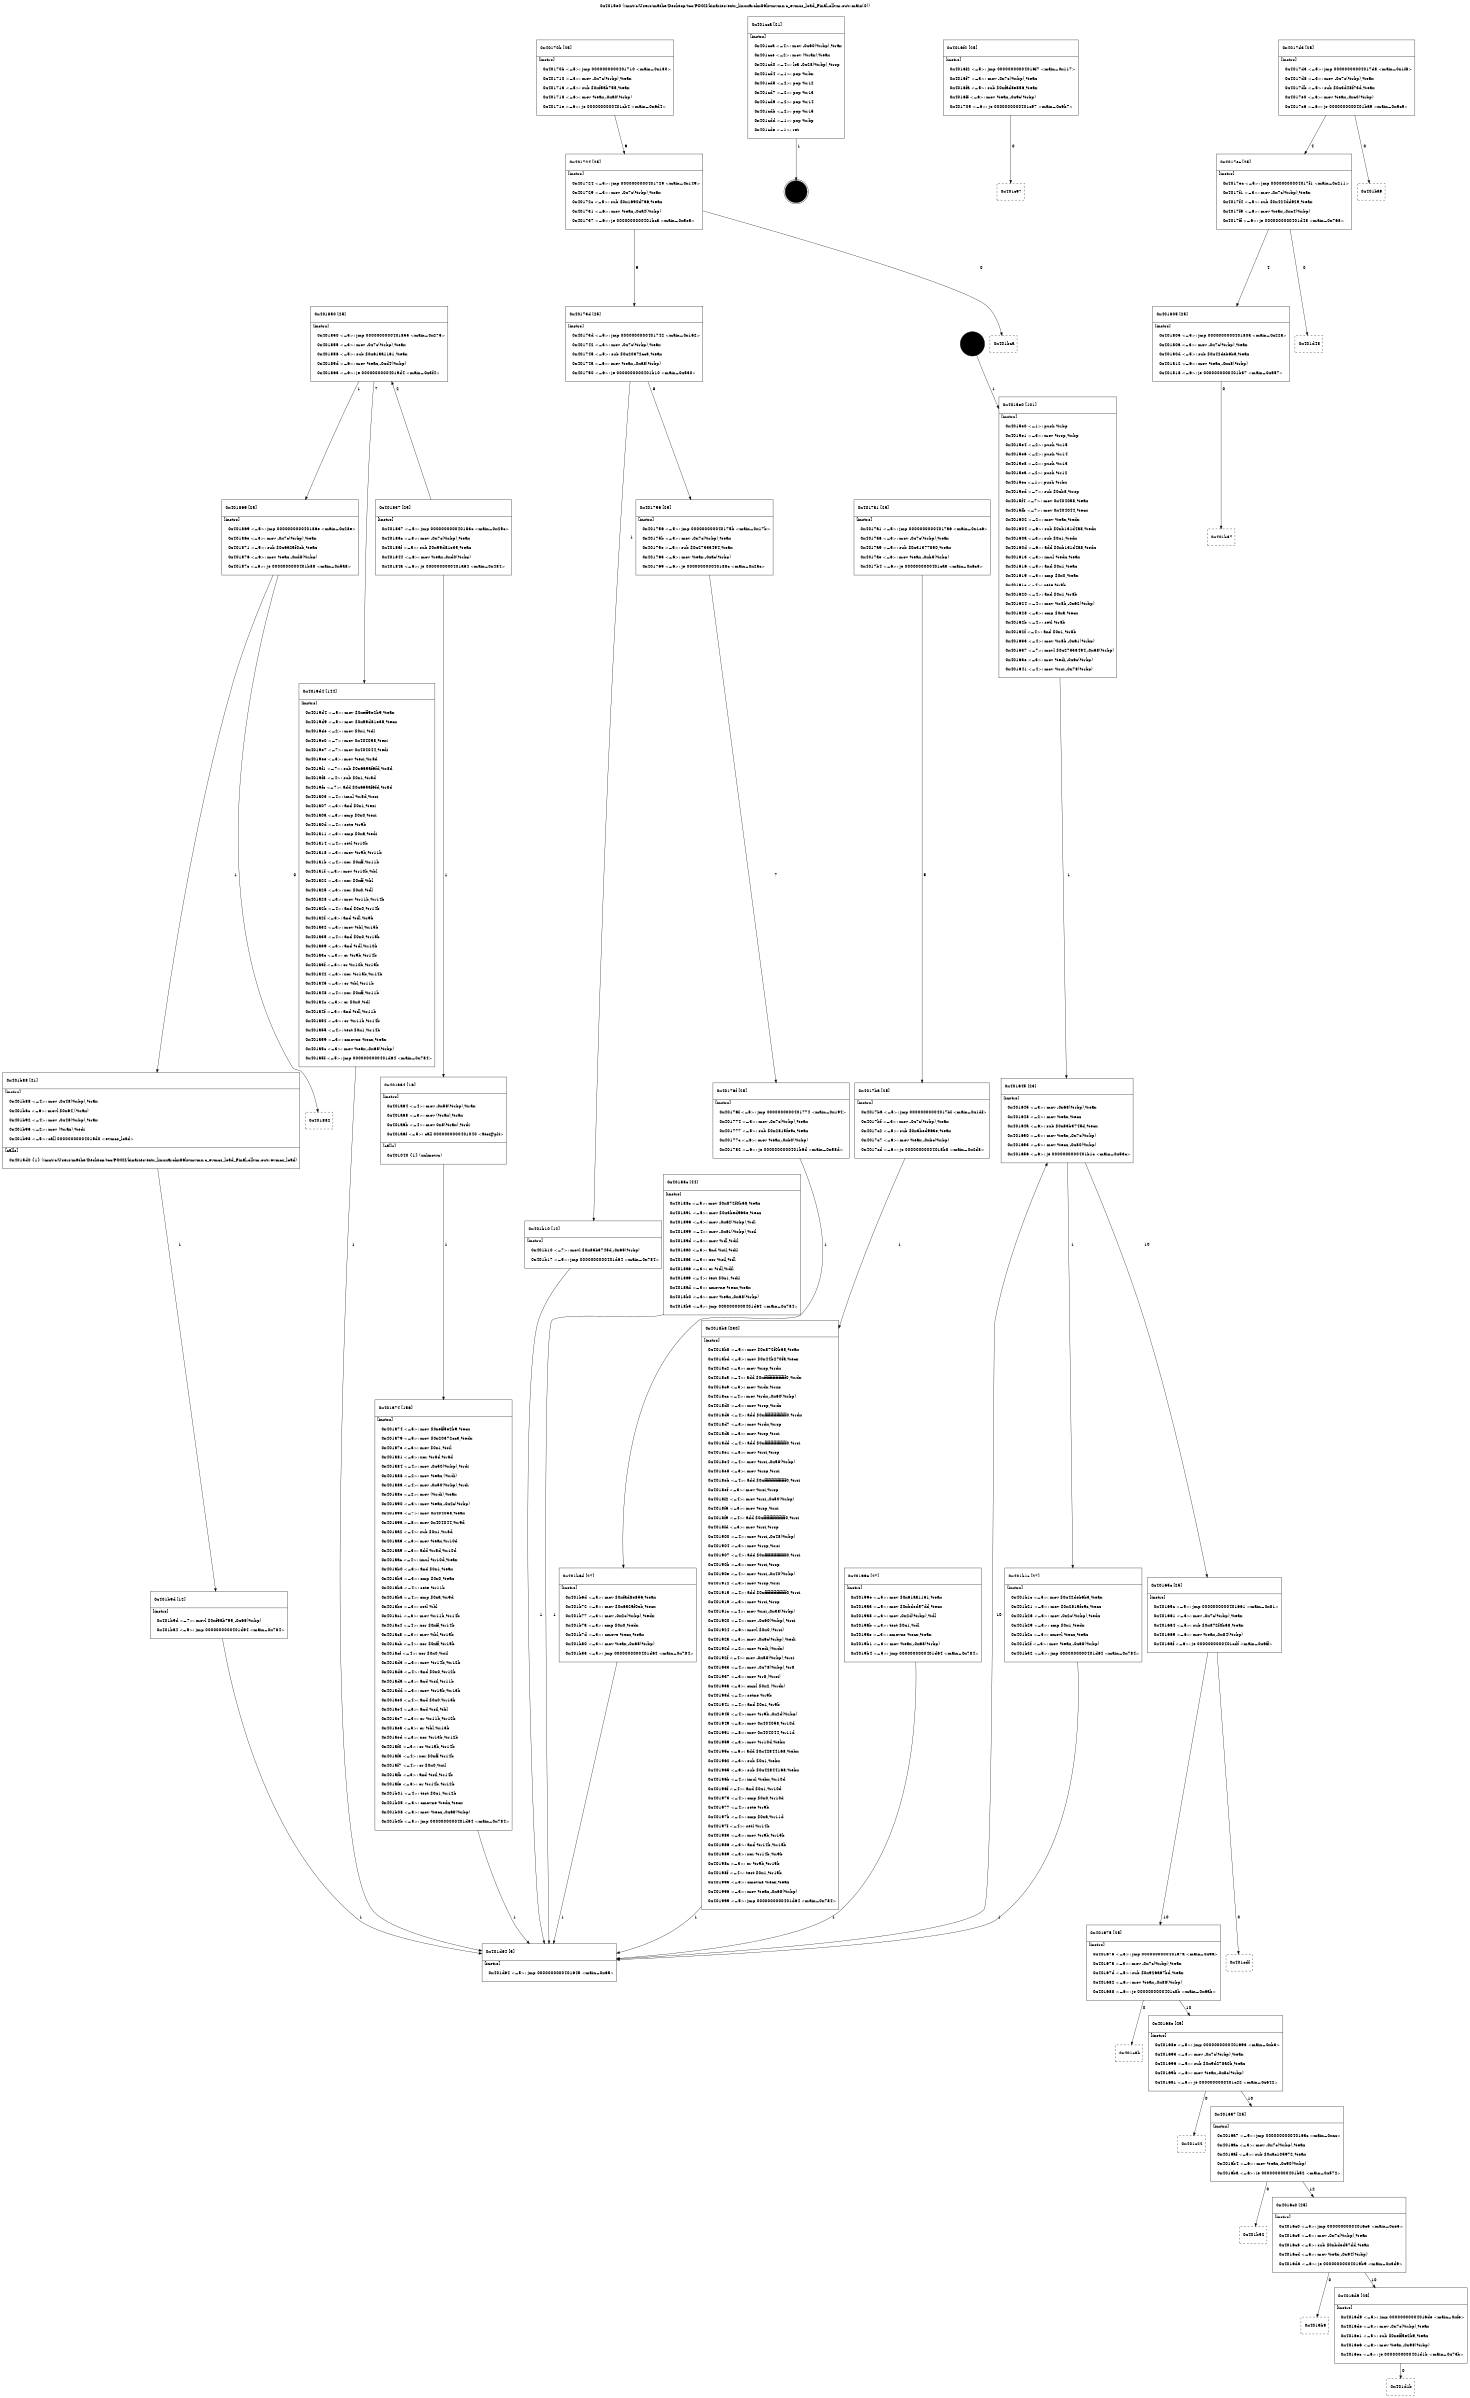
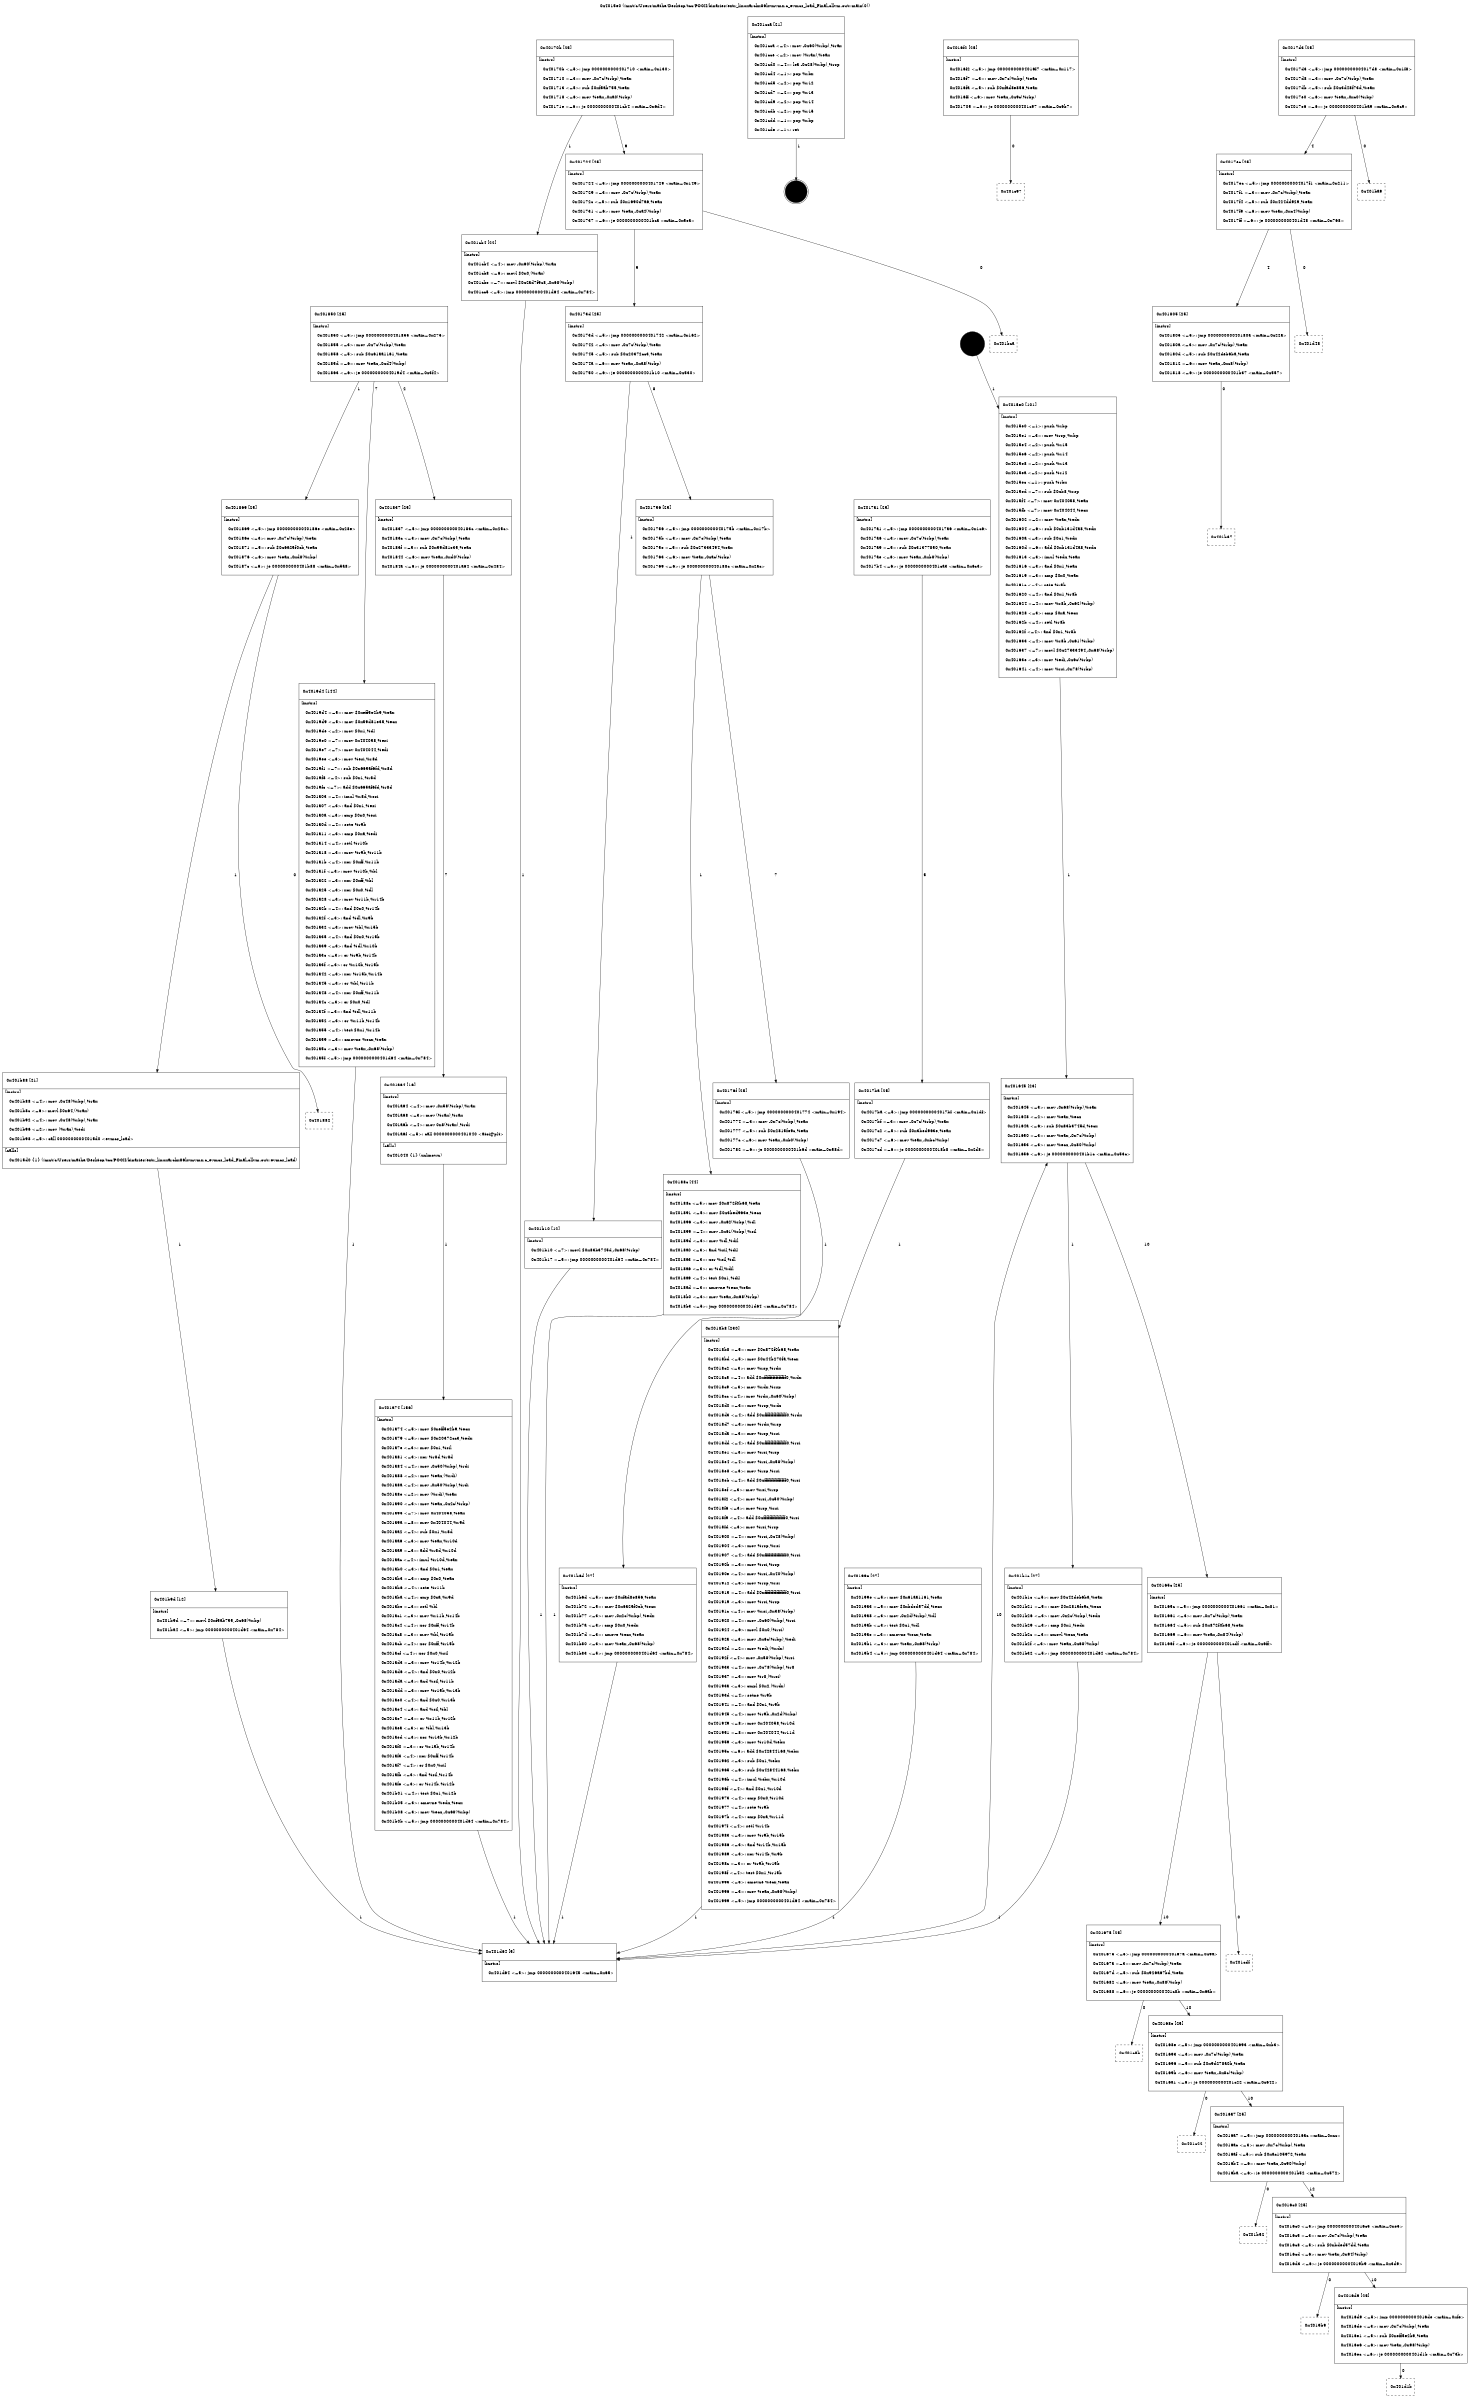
node "0x401cb4 [22]": added
edge "0x401837 [25]" -> "0x401850 [25]": reversed
edge "0x401756 [25]" -> "0x40188c [44]": added, label "1"
edge "0x401837 [25]" -> "0x401a64 [16]": label " 1" -> " 7"
